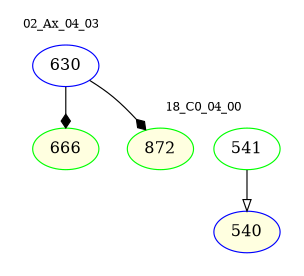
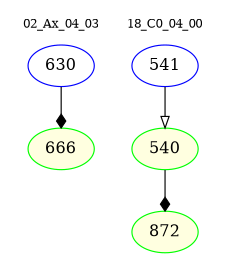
edge "630" -> "872": now "540" -> "872"
node "541": color green -> blue
node "540": color blue -> green
